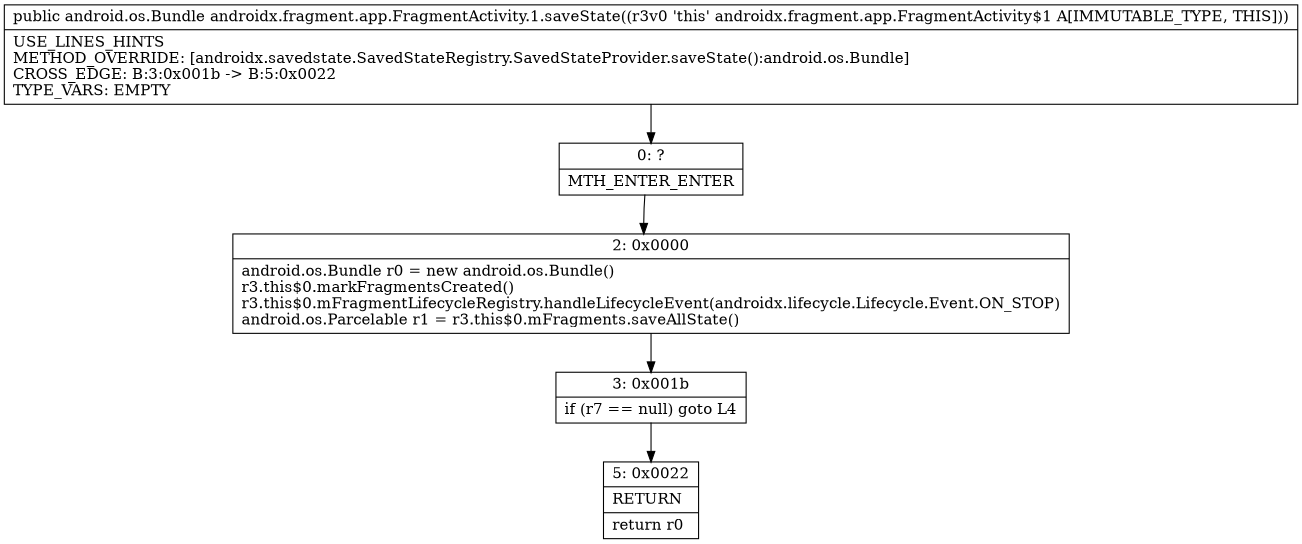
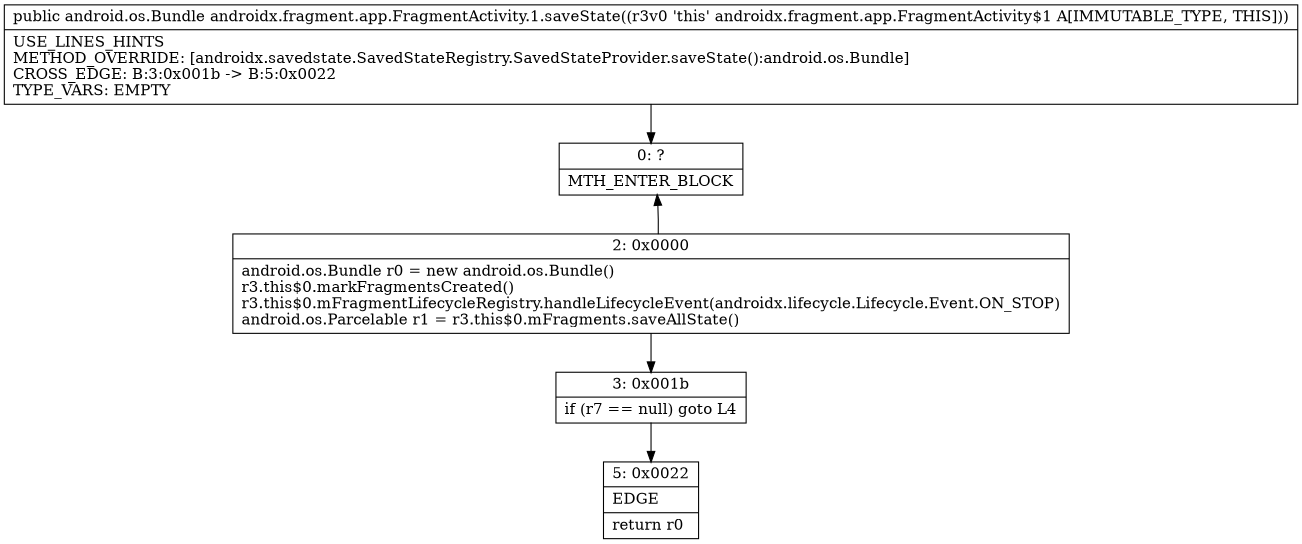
node "0: ?": text "MTH_ENTER_ENTER" -> "MTH_ENTER_BLOCK"
edge "0: ?" -> "2: 0x0000": reversed
node "5: 0x0022": text "RETURN" -> "EDGE"
